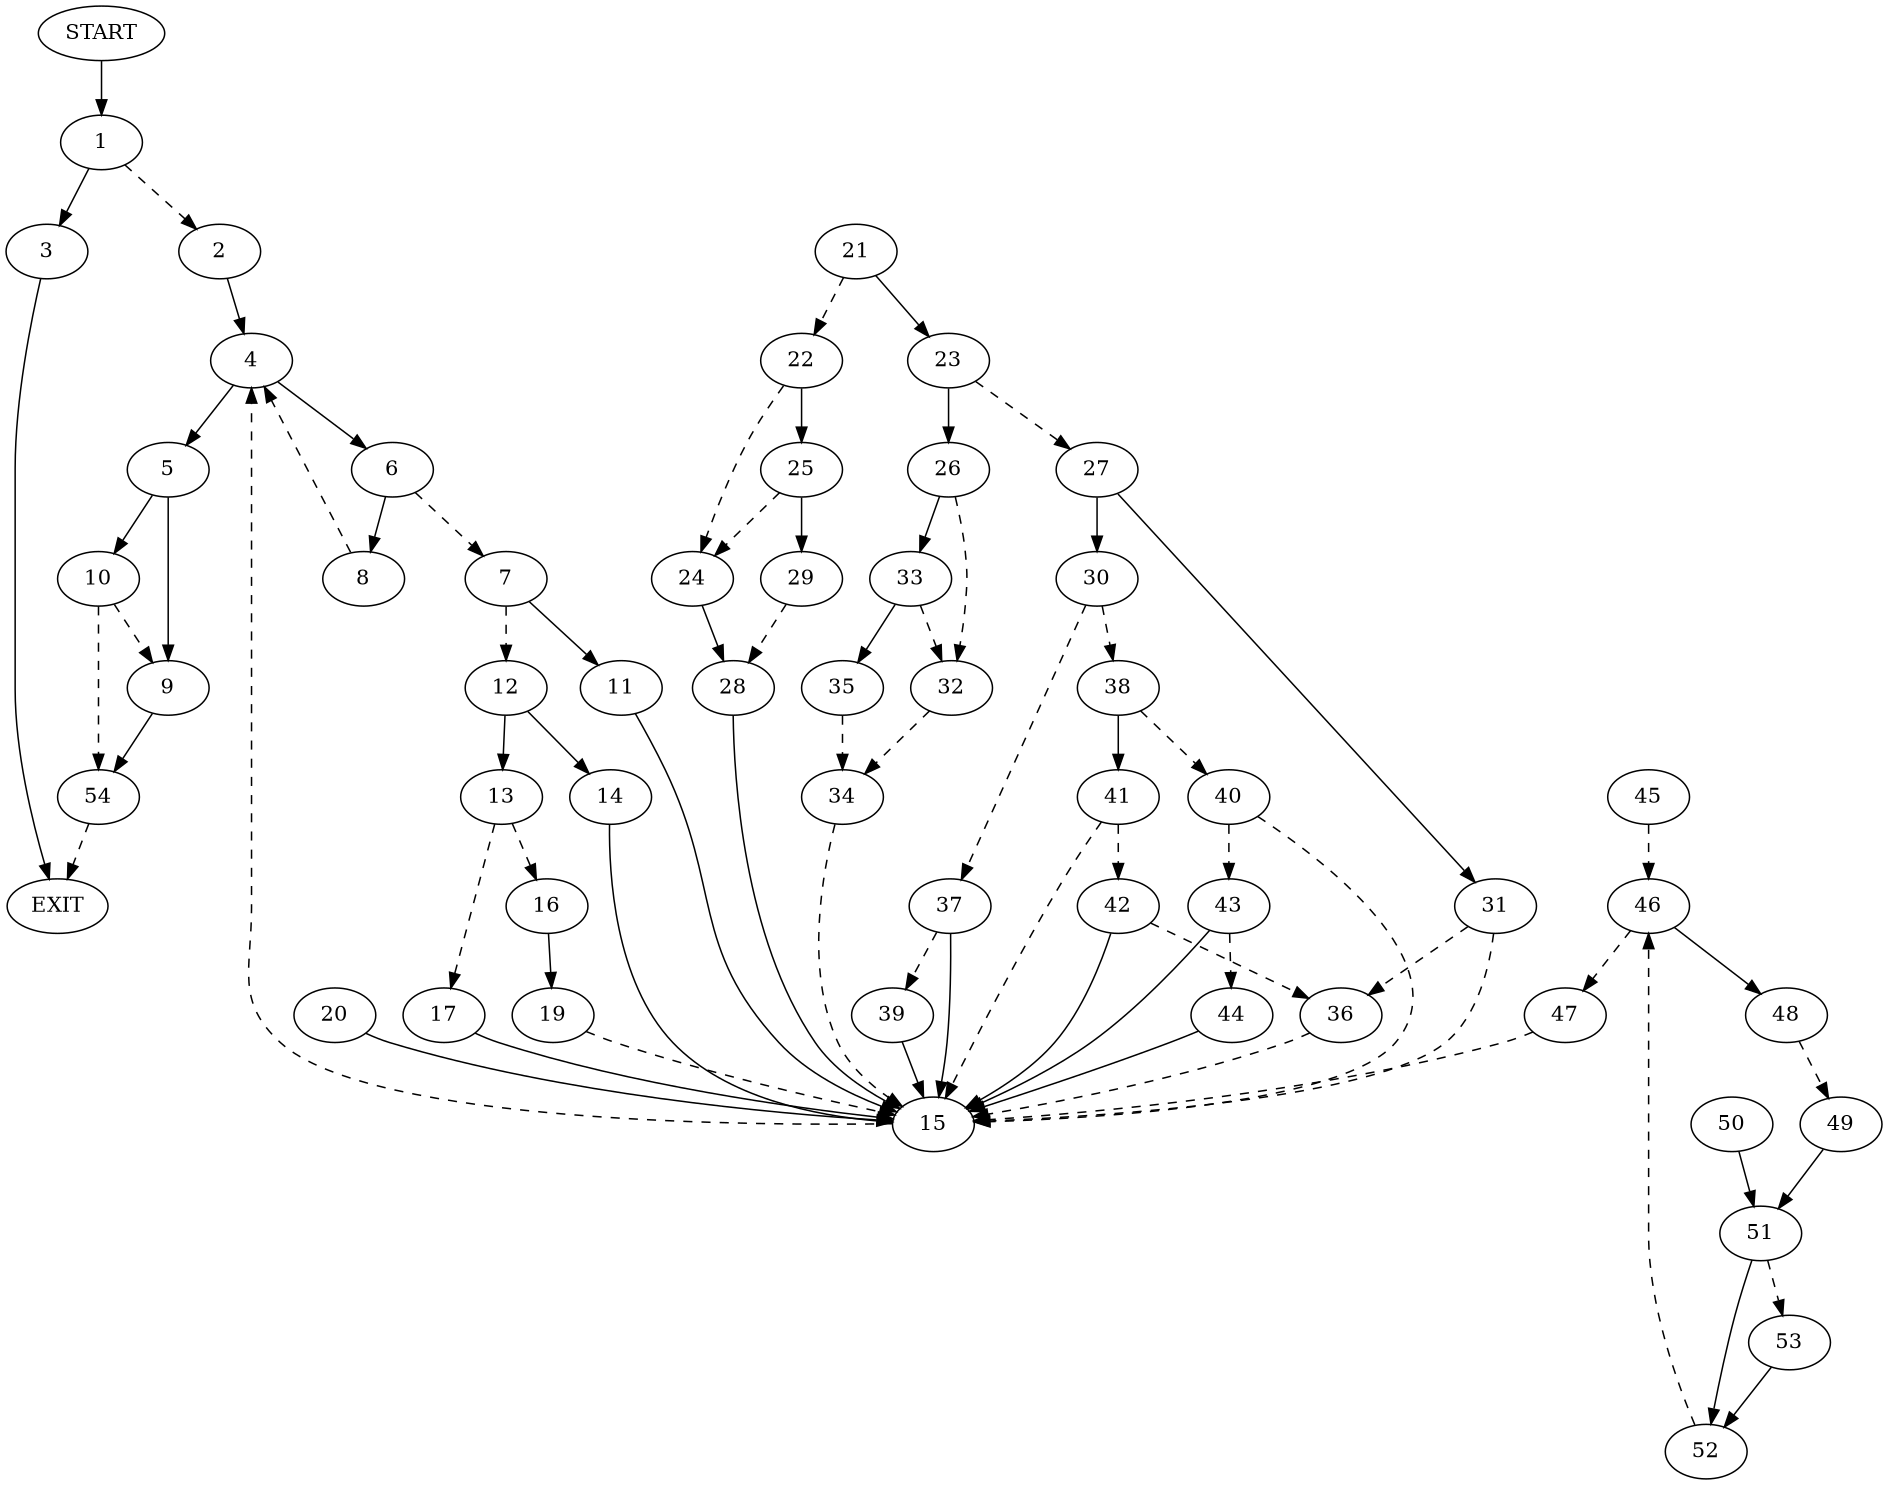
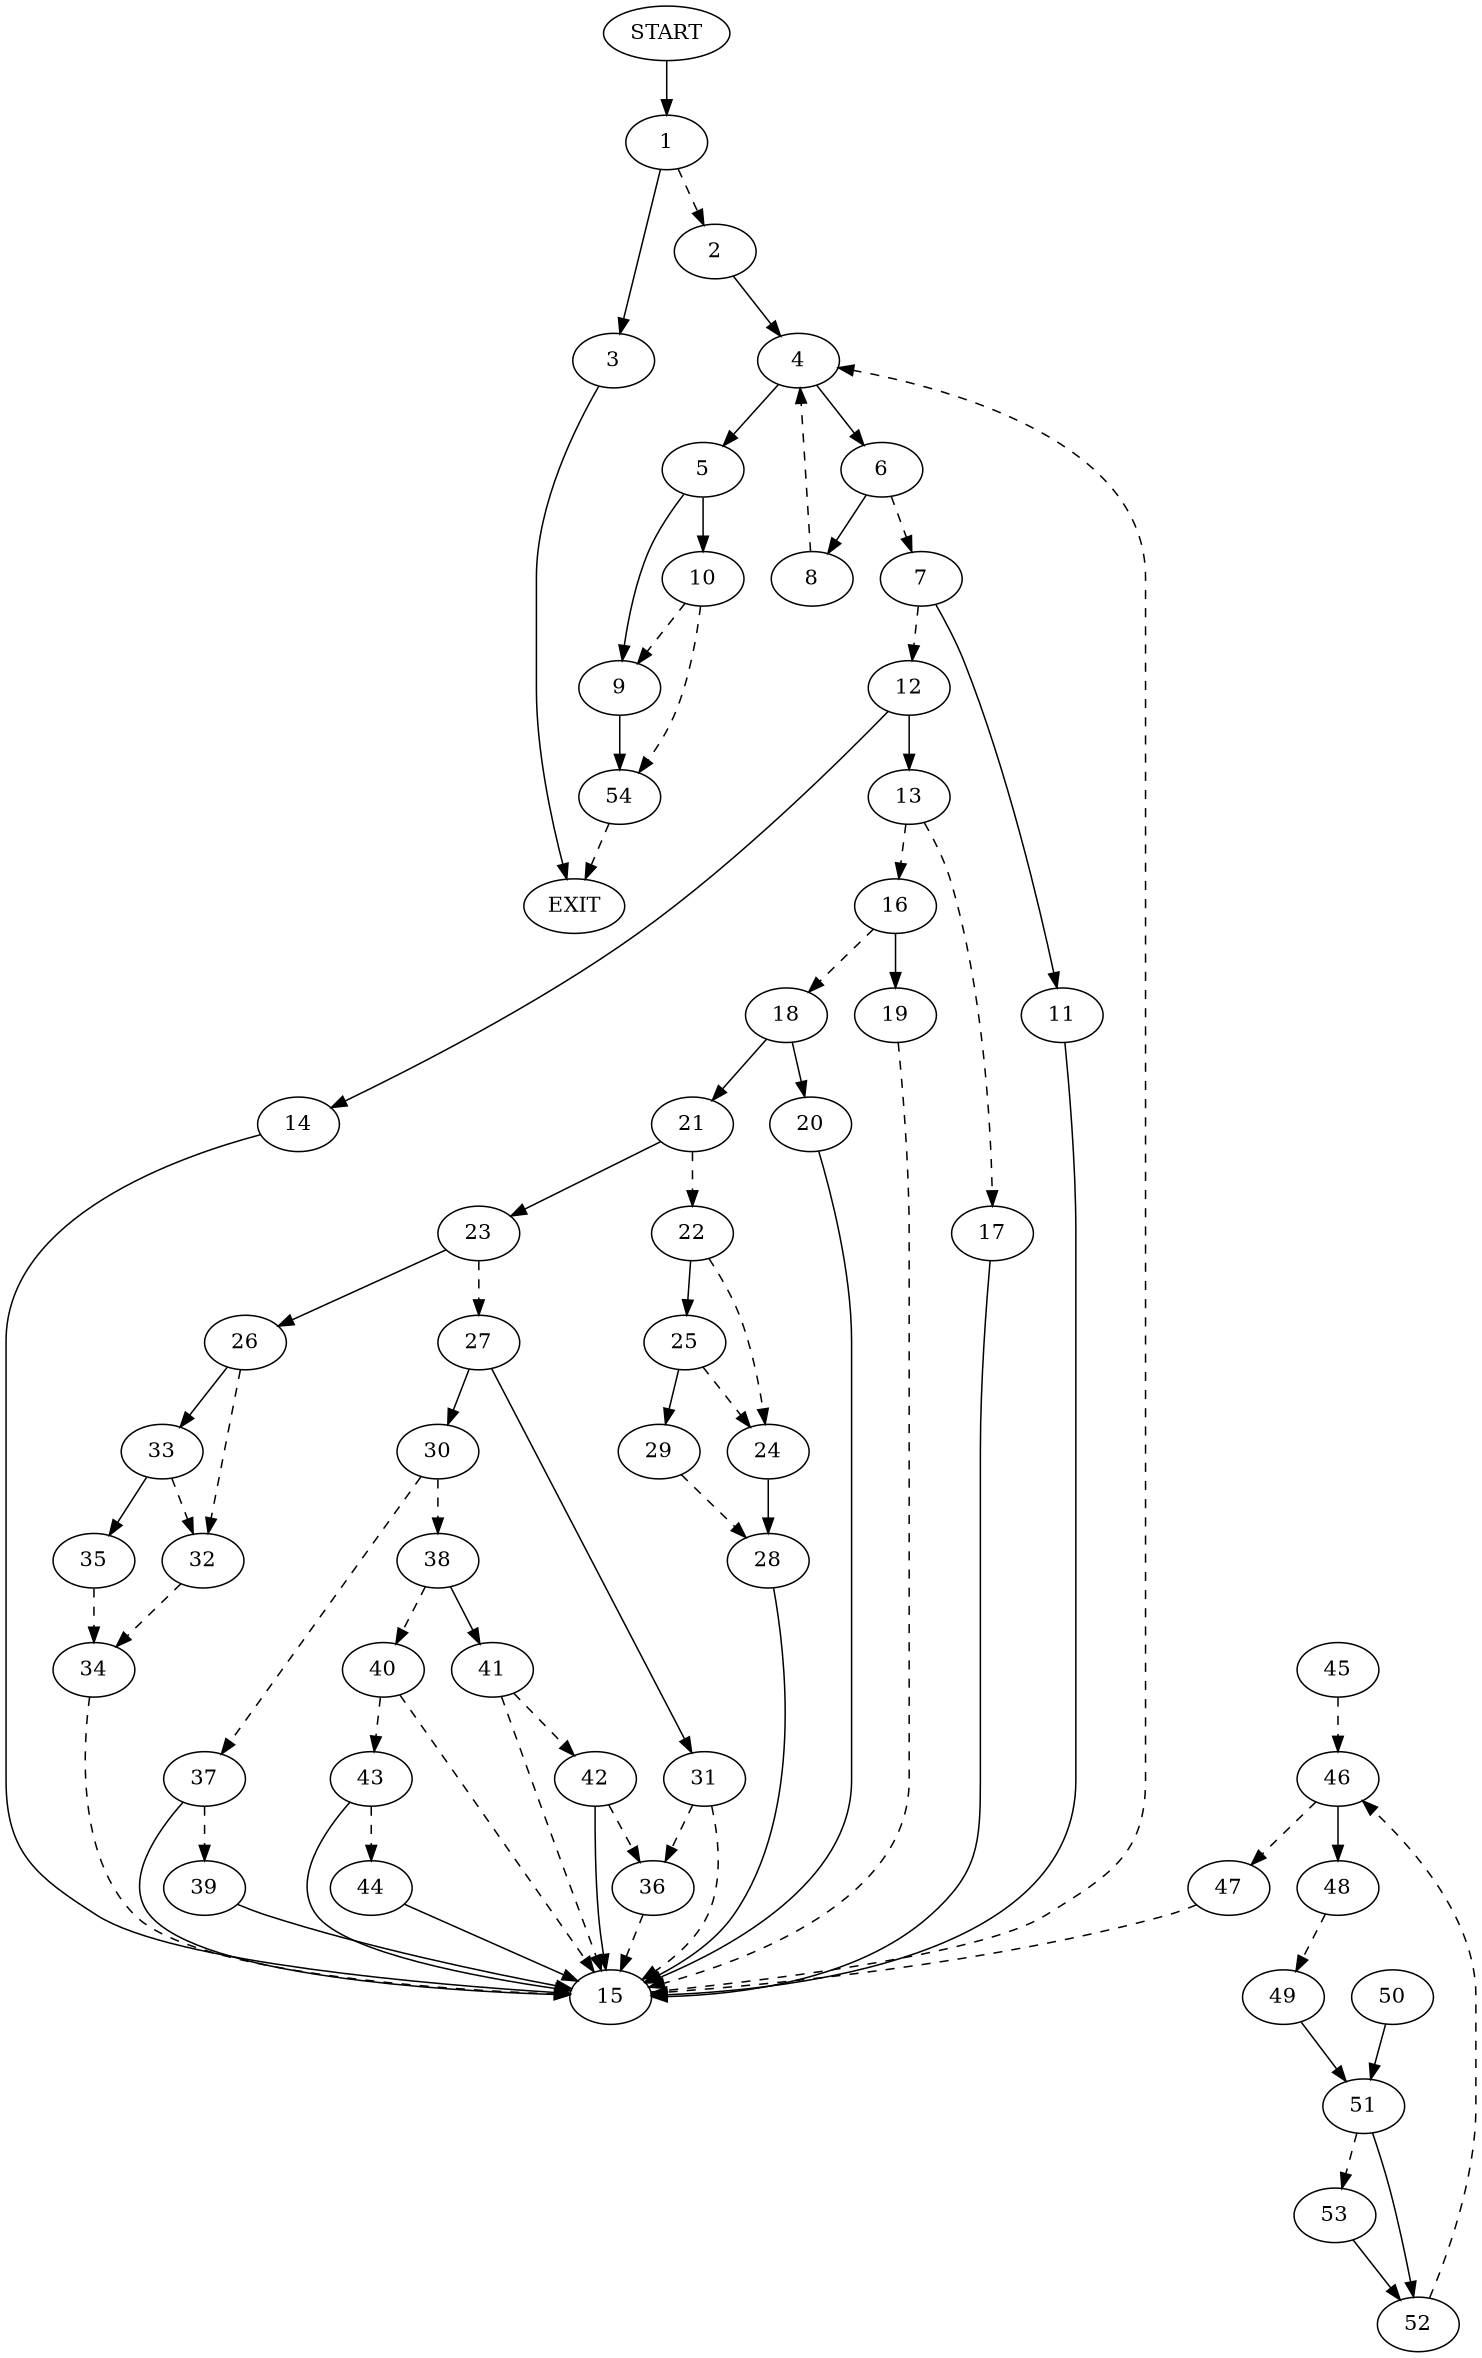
node "18": added
